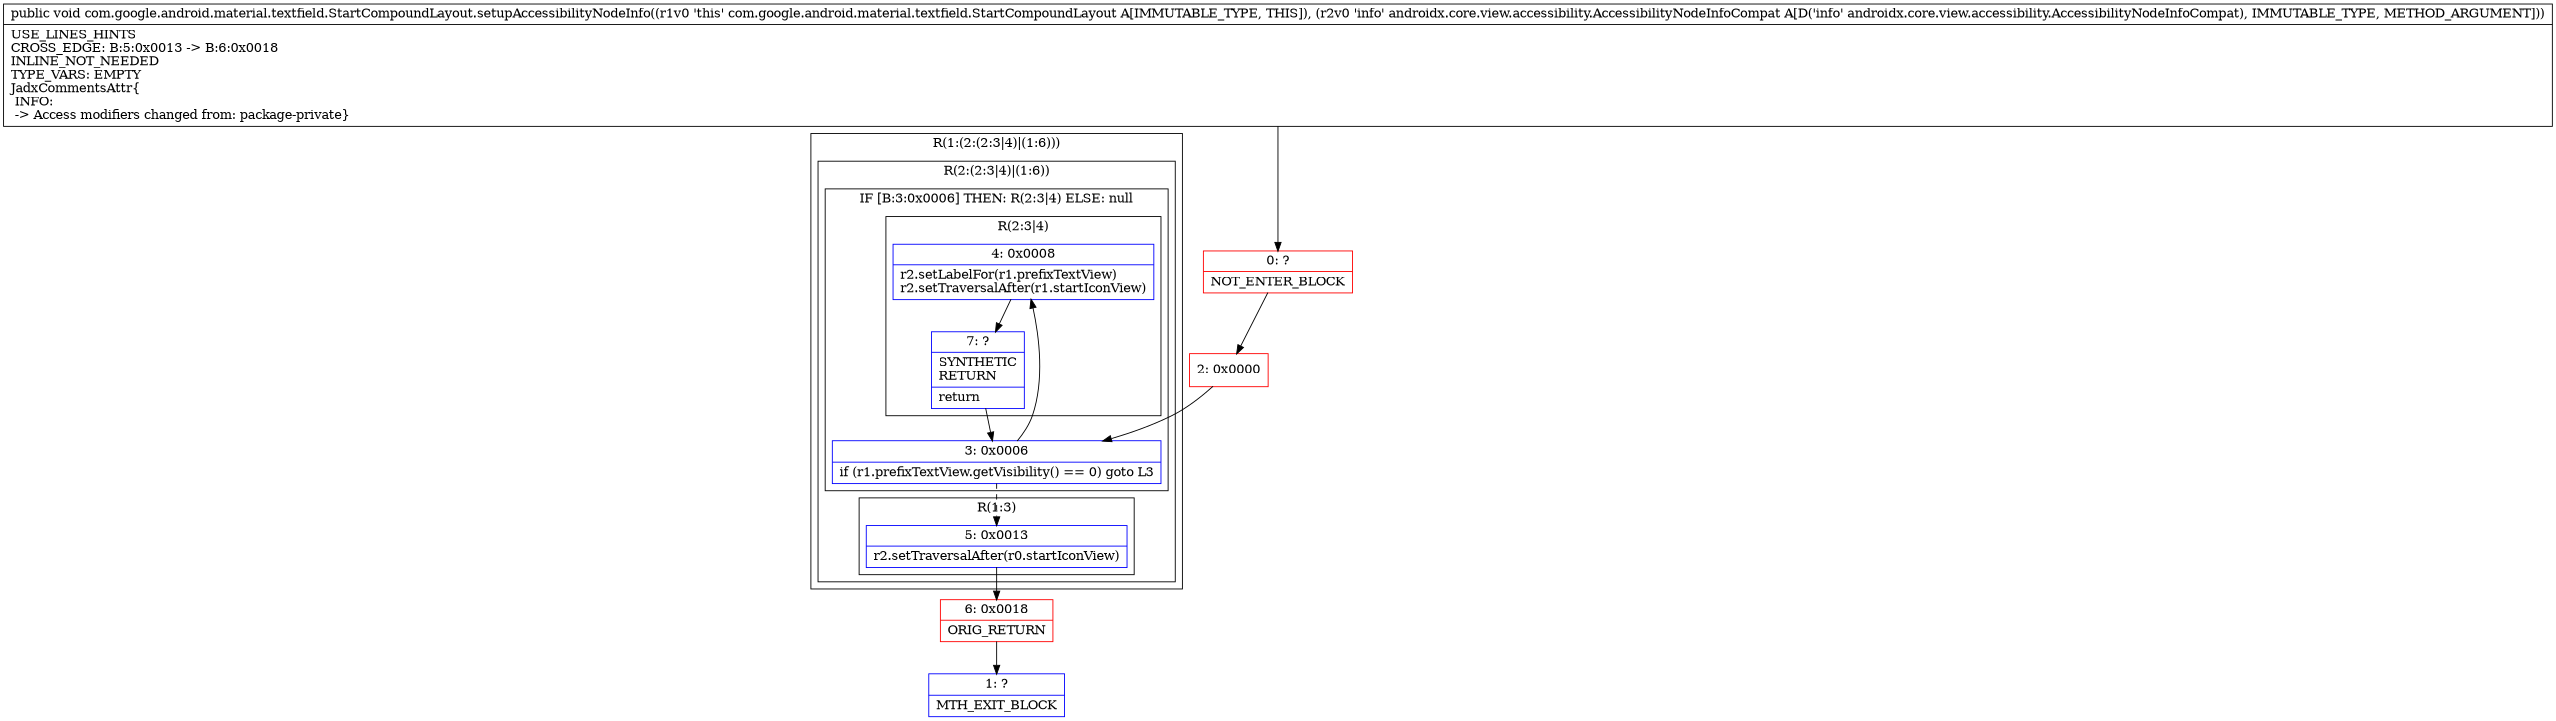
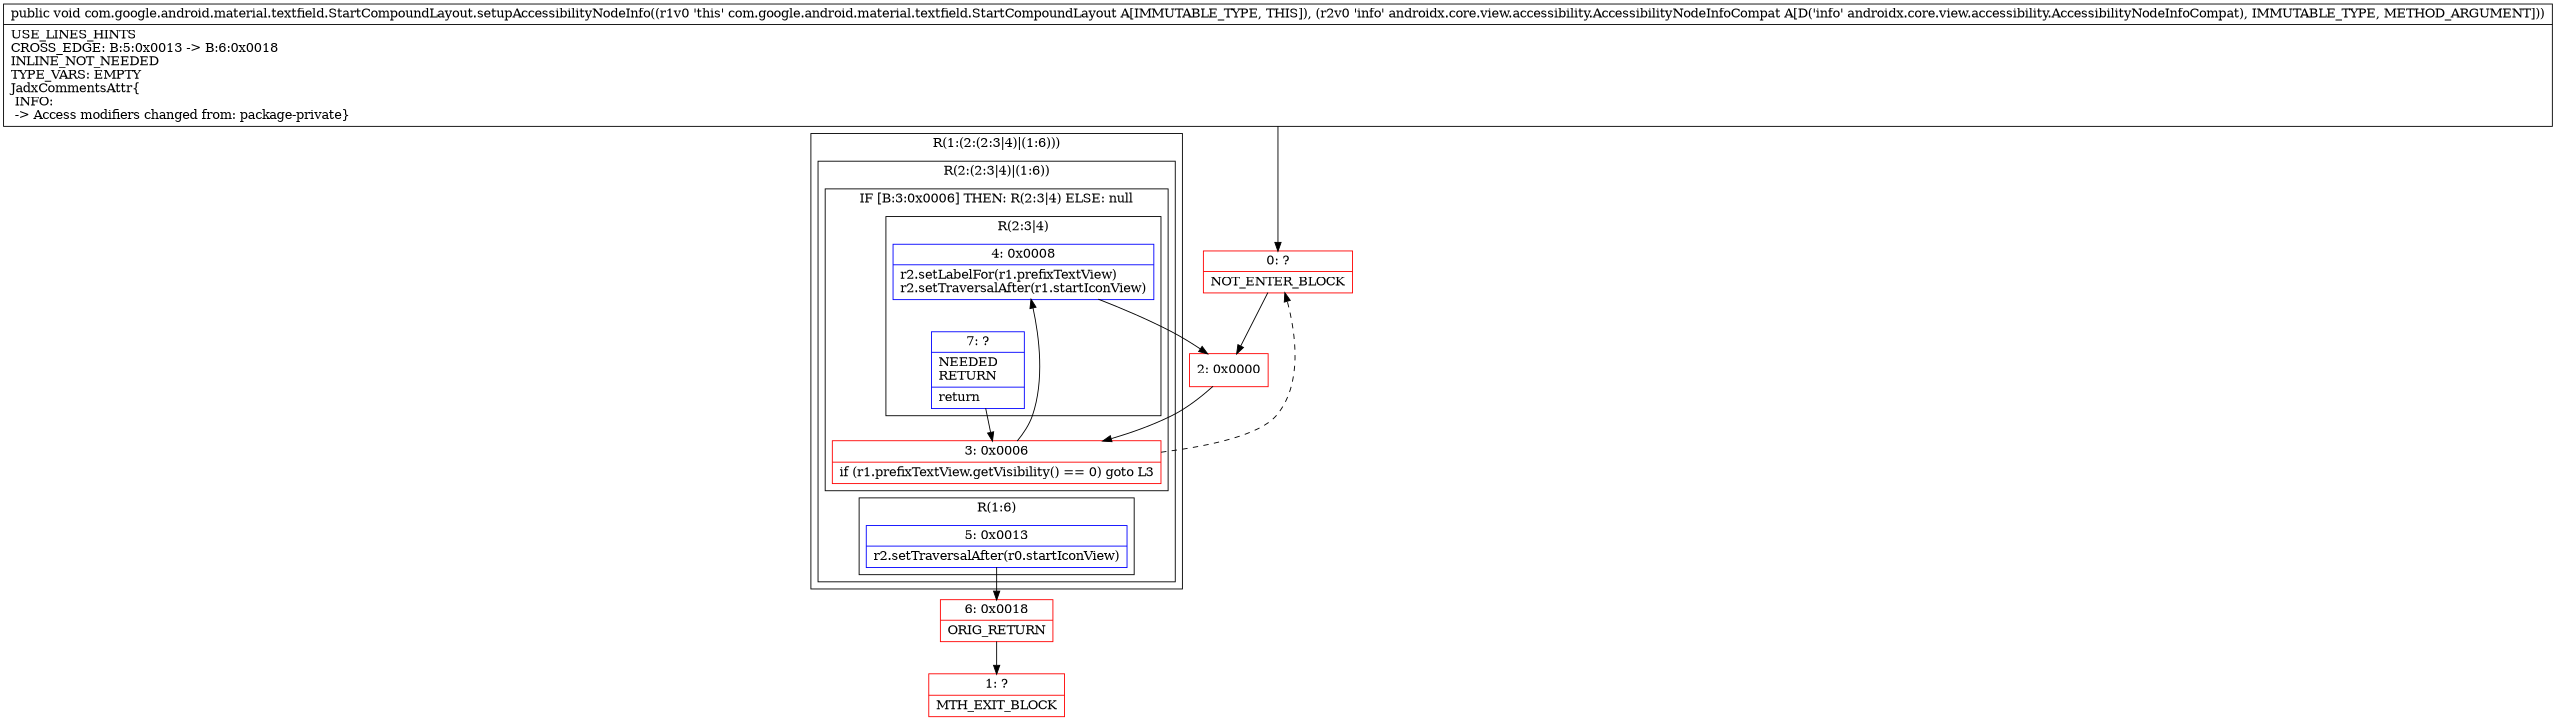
edge "4: 0x0008" -> "7: ?": now "4: 0x0008" -> "2: 0x0000"
node "7: ?": text "SYNTHETIC" -> "NEEDED"
node "3: 0x0006": color blue -> red
edge "3: 0x0006" -> "5: 0x0013": now "3: 0x0006" -> "0: ?"
cluster "R(1:3)": label "R(1:3)" -> "R(1:6)"
node "1: ?": color blue -> red
